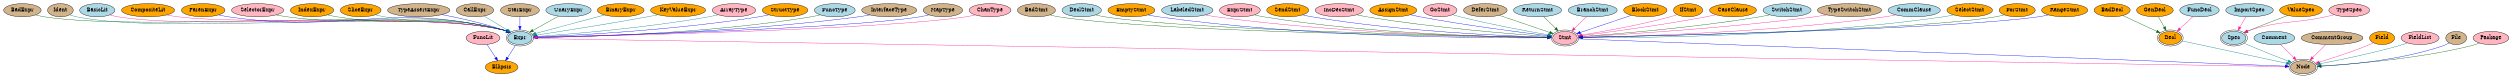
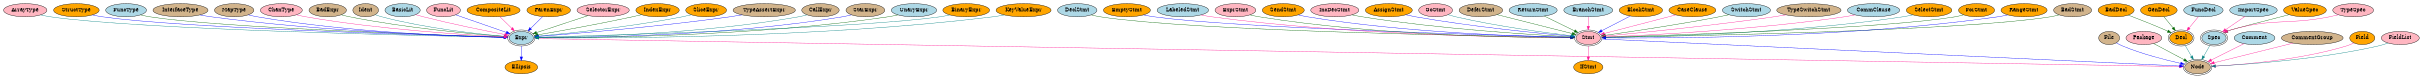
edge "IfStmt" -> "Stmt": reversed
edge "FuncLit" -> "Ellipsis": now "FuncLit" -> "Expr"
